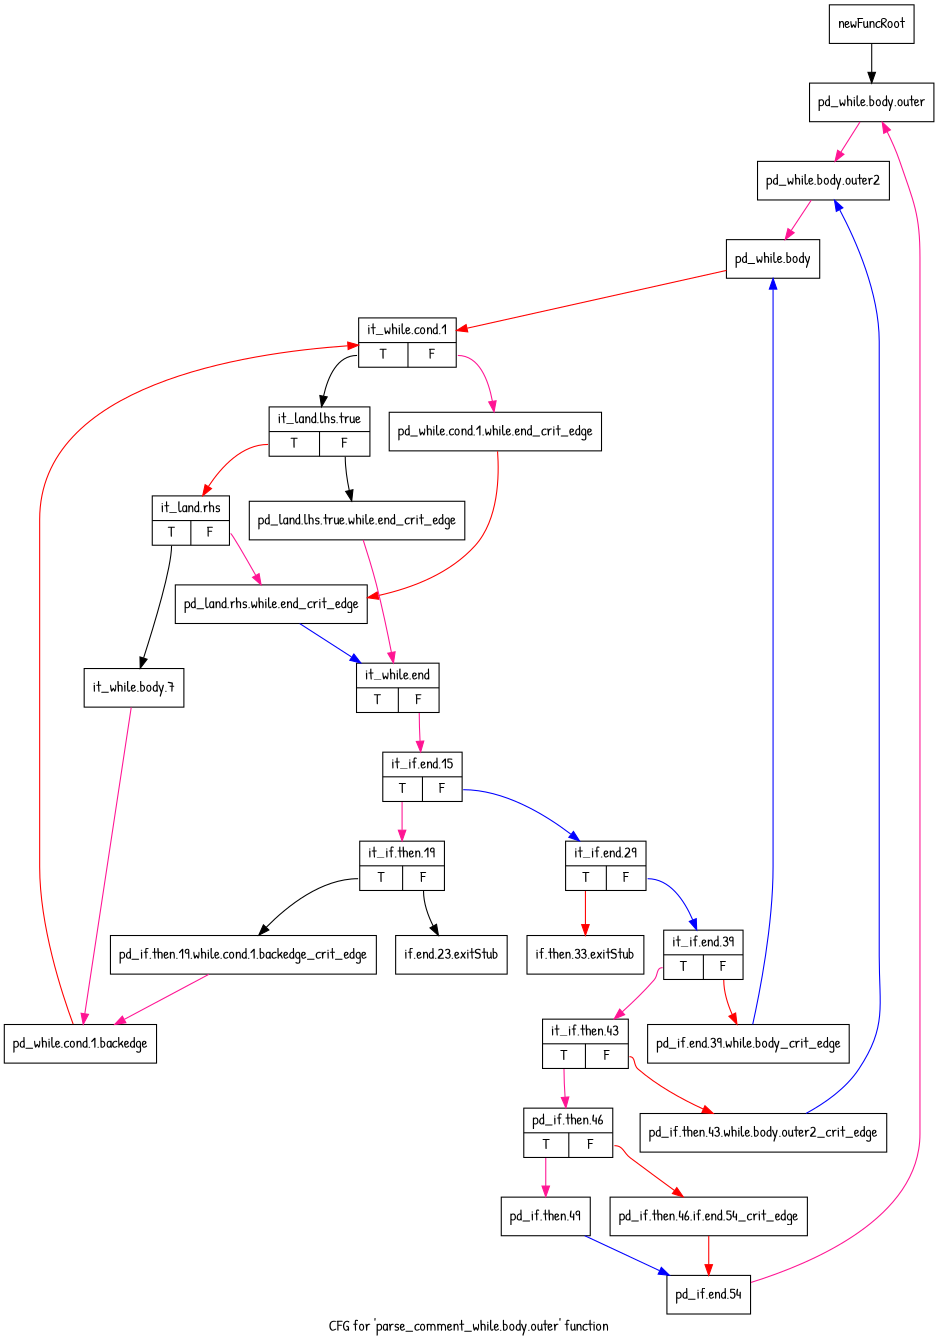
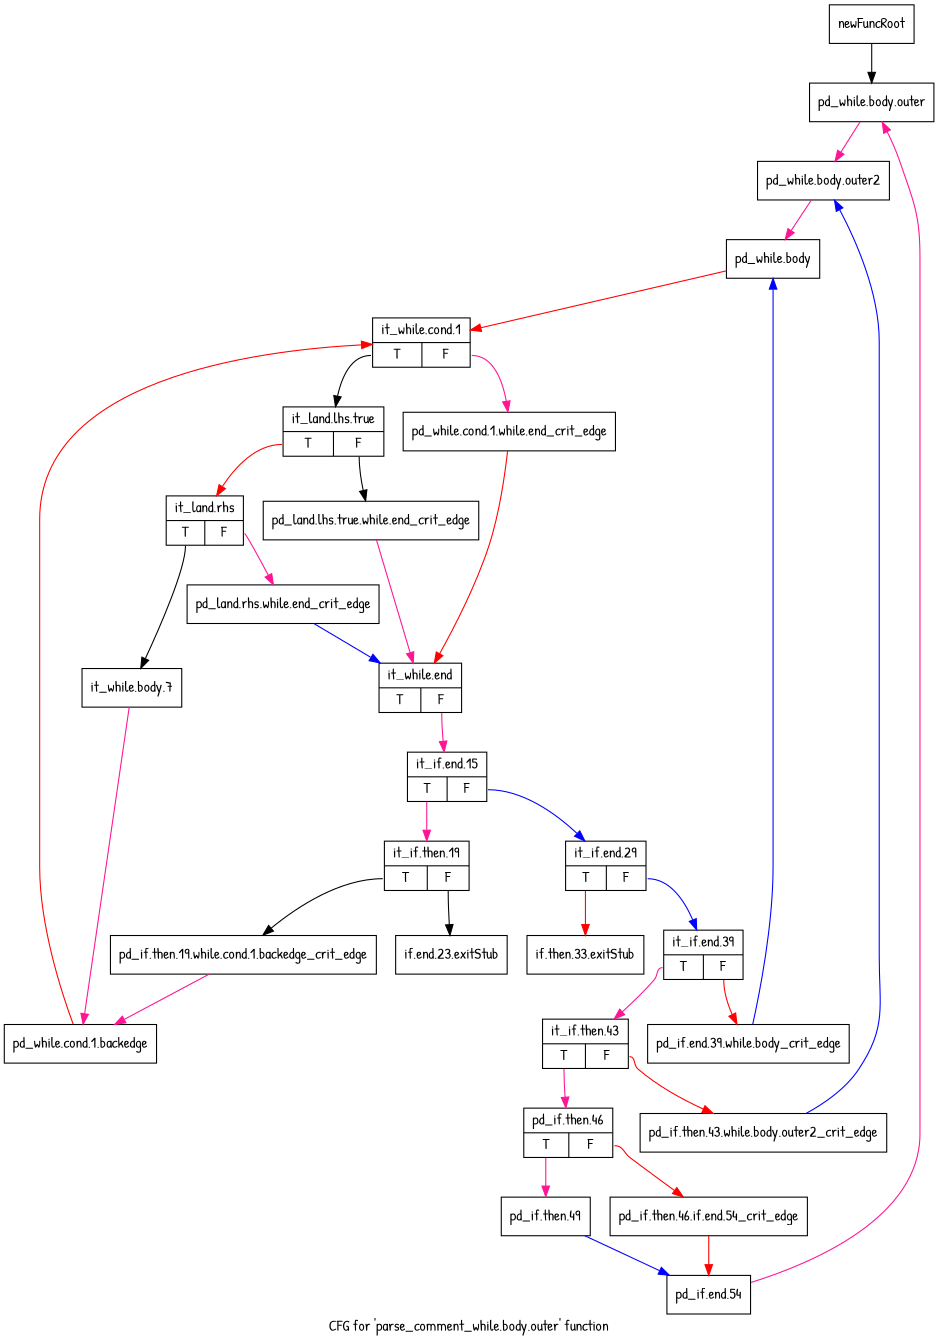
edge "pd_while.cond.1.while.end_crit_edge" -> "pd_land.rhs.while.end_crit_edge": now "pd_while.cond.1.while.end_crit_edge" -> "it_while.end"
